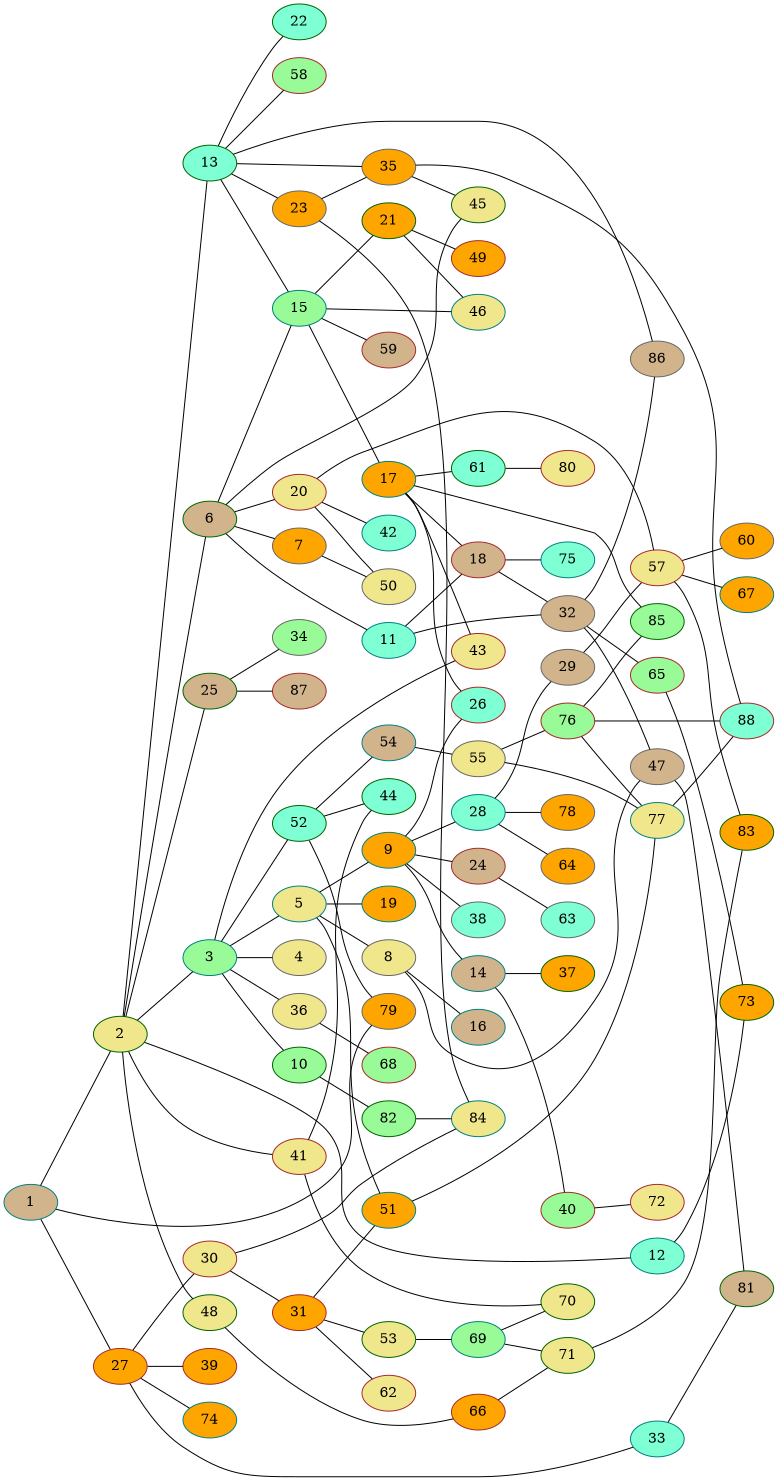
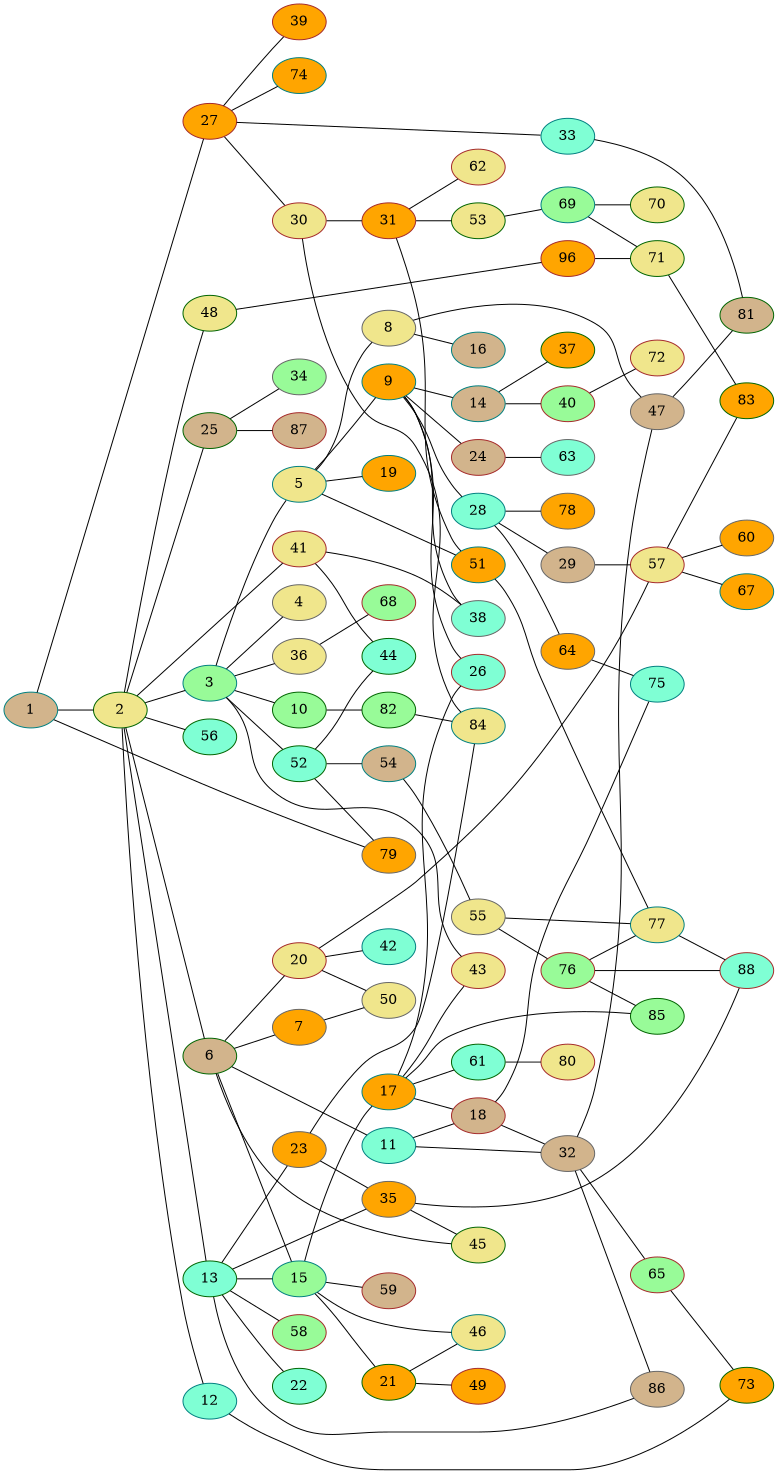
edge "64" -- "75": added
node "56": added
edge "41" -- "70": now "41" -- "38"
node "66": label "66" -> "96"
